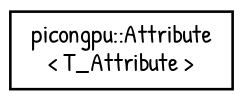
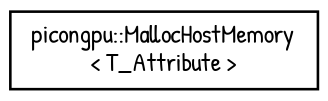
node "picongpu::Attribute < T_Attribute >": label "picongpu::Attribute < T_Attribute >" -> "picongpu::MallocHostMemory < T_Attribute >"
